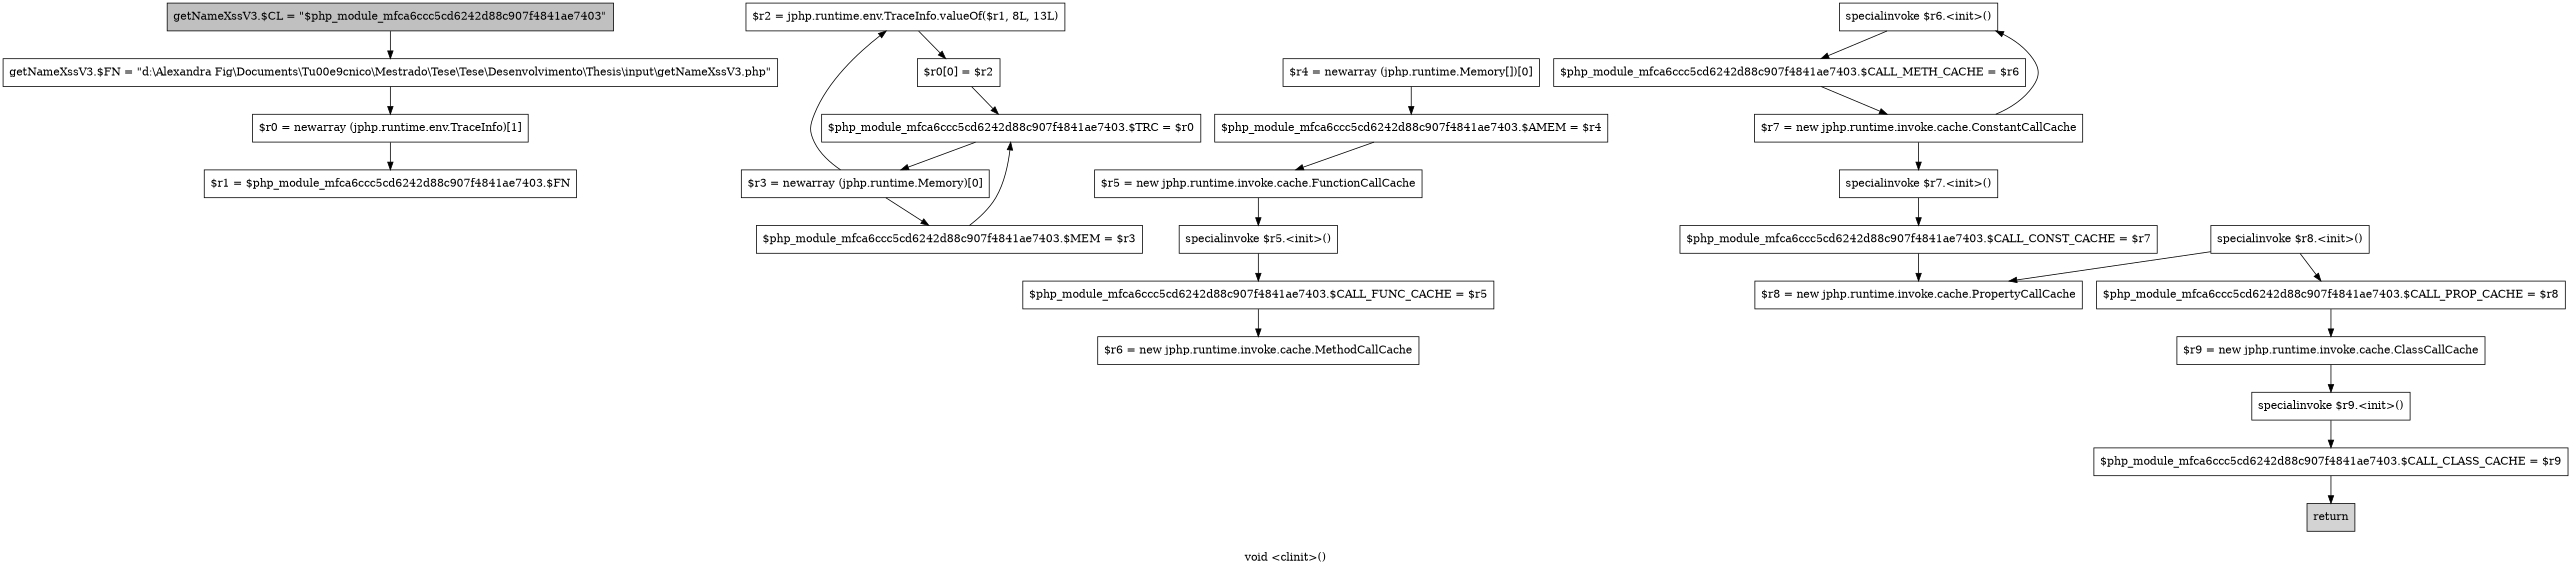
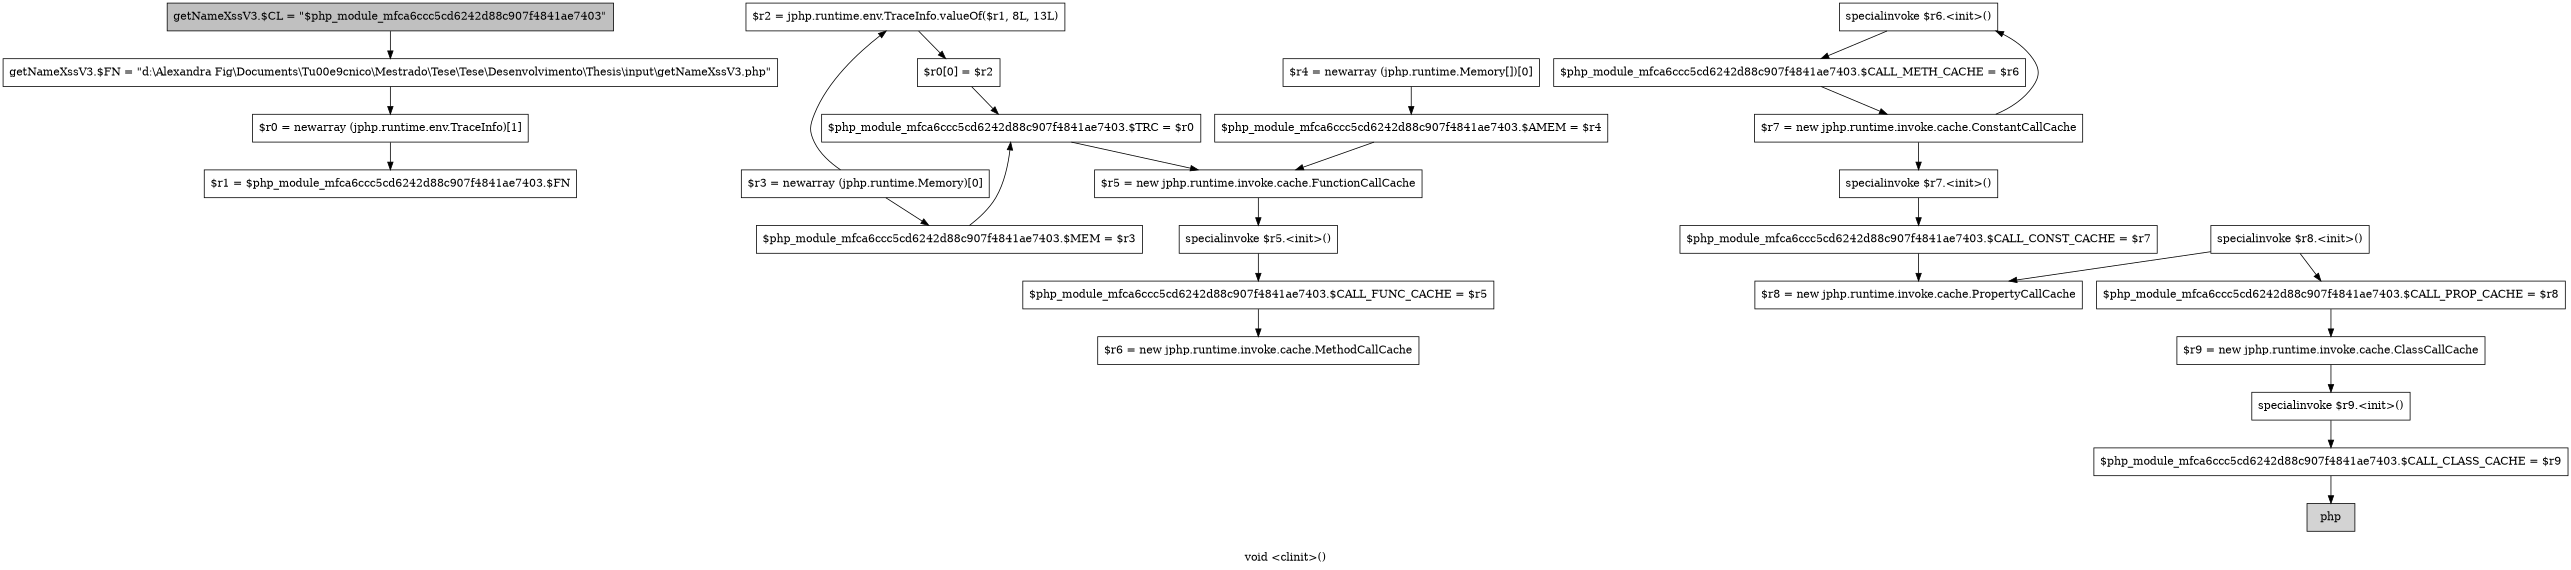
edge "$php_module_mfca6ccc5cd6242d88c907f4841ae7403.$TRC = $r0" -> "$r3 = newarray (jphp.runtime.Memory)[0]": now "$php_module_mfca6ccc5cd6242d88c907f4841ae7403.$TRC = $r0" -> "$r5 = new jphp.runtime.invoke.cache.FunctionCallCache"
node "return": label "return" -> "php"
